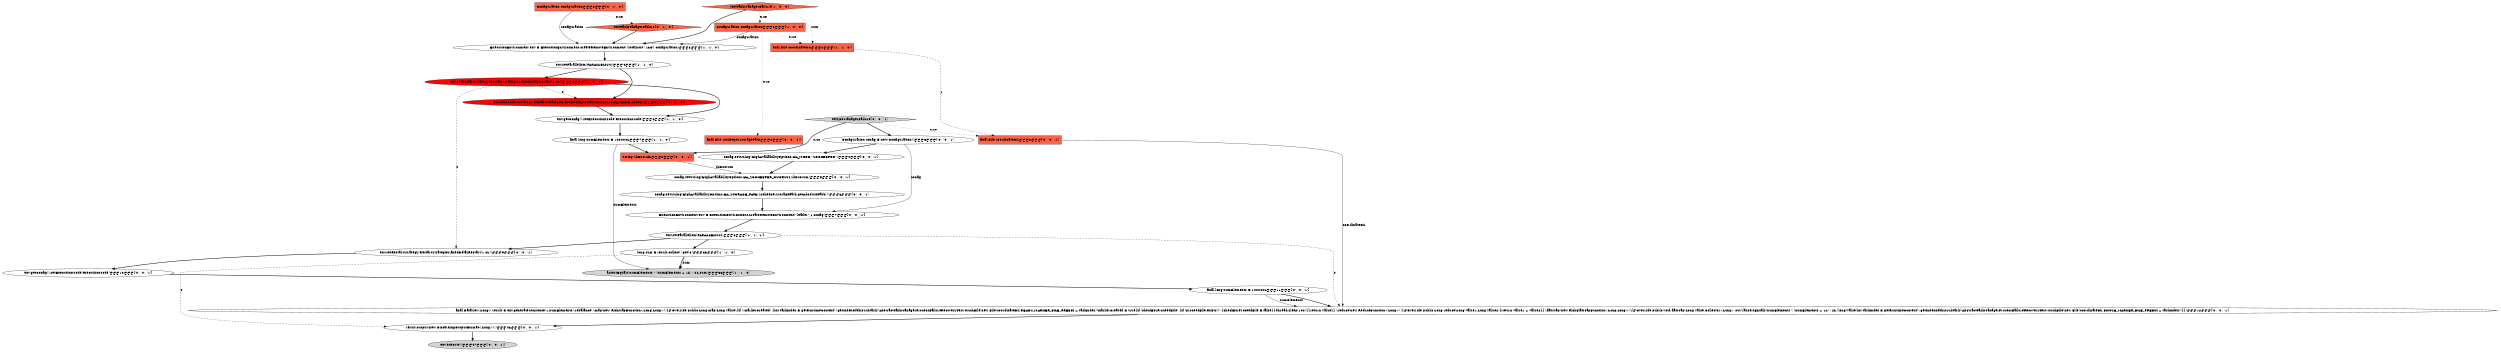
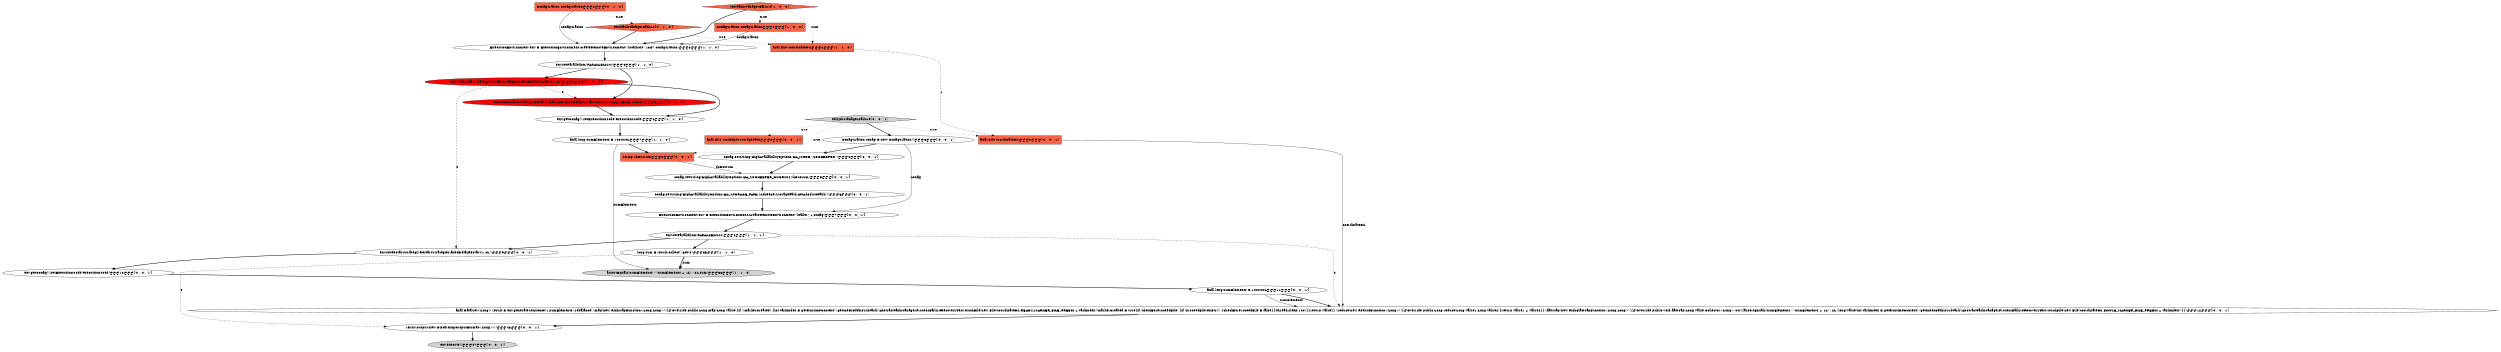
edge "Configuration configuration@@@2@@@['1', '0', '0']" -> "final File coordinateDir@@@2@@@['1', '1', '0']": now "testTaskManagerFailure['0', '1', '0']" -> "final File coordinateDir@@@2@@@['1', '1', '0']"
edge "Configuration configuration@@@2@@@['1', '0', '0']" -> "final File zookeeperStoragePath@@@2@@@['0', '0', '1']": now "testJobManagerFailure['0', '0', '1']" -> "final File zookeeperStoragePath@@@2@@@['0', '0', '1']"
edge "testJobManagerFailure['0', '0', '1']" -> "String zkQuorum@@@2@@@['0', '0', '1']": style bold -> dotted
